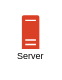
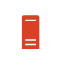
node "Server": removed
